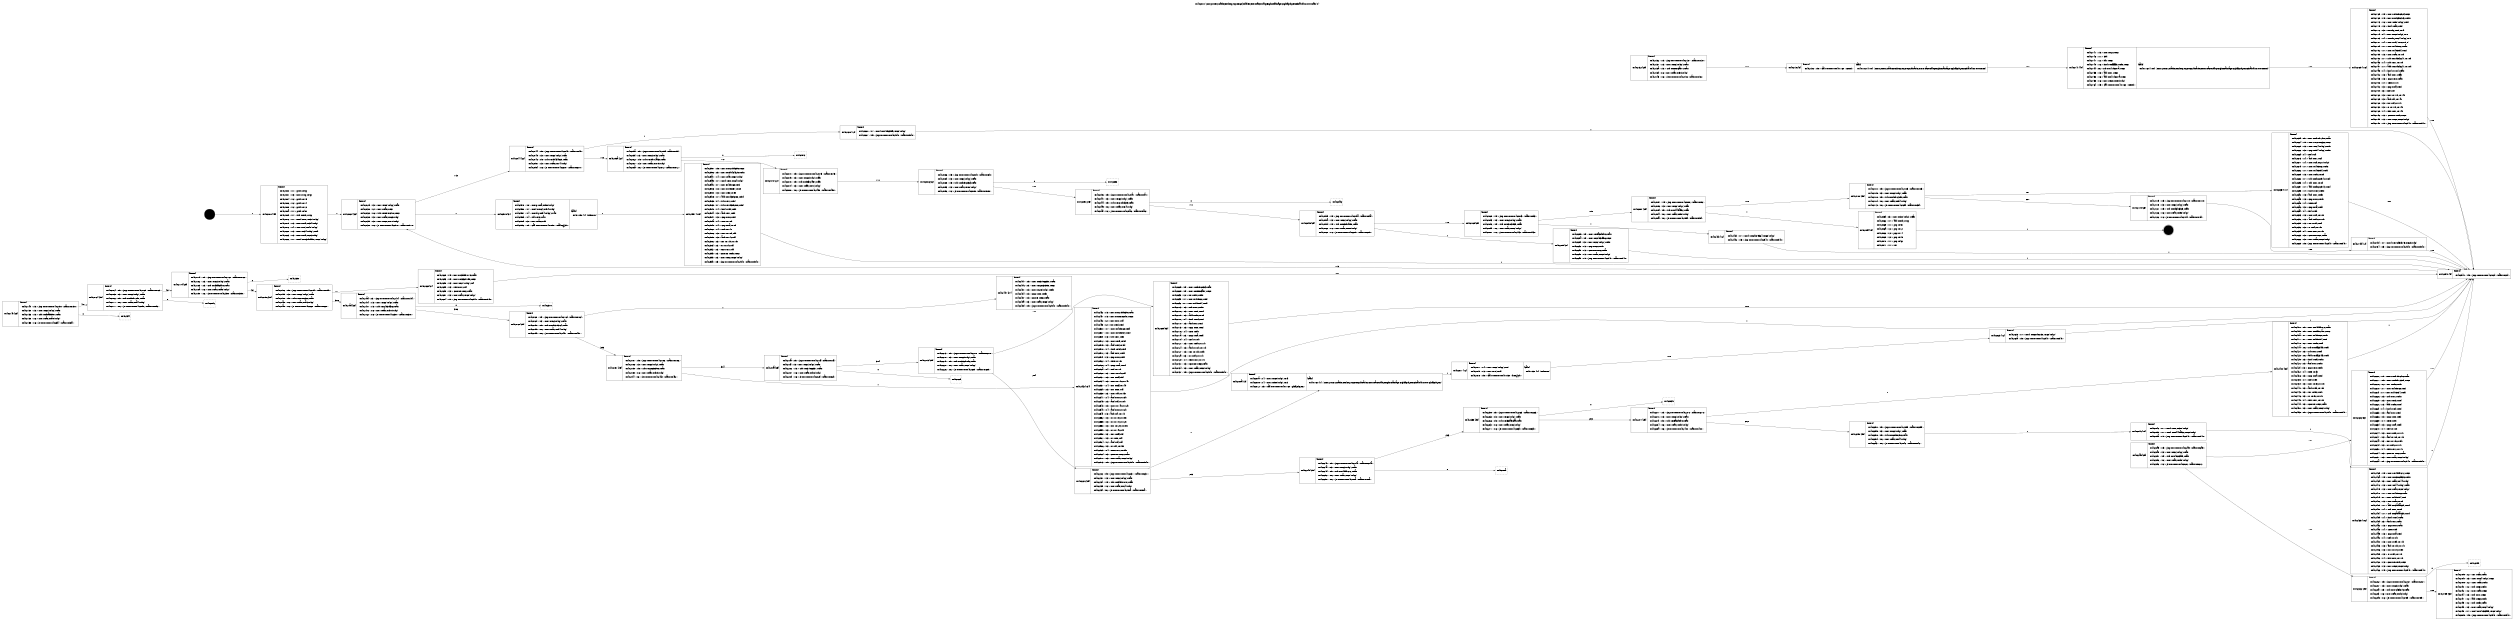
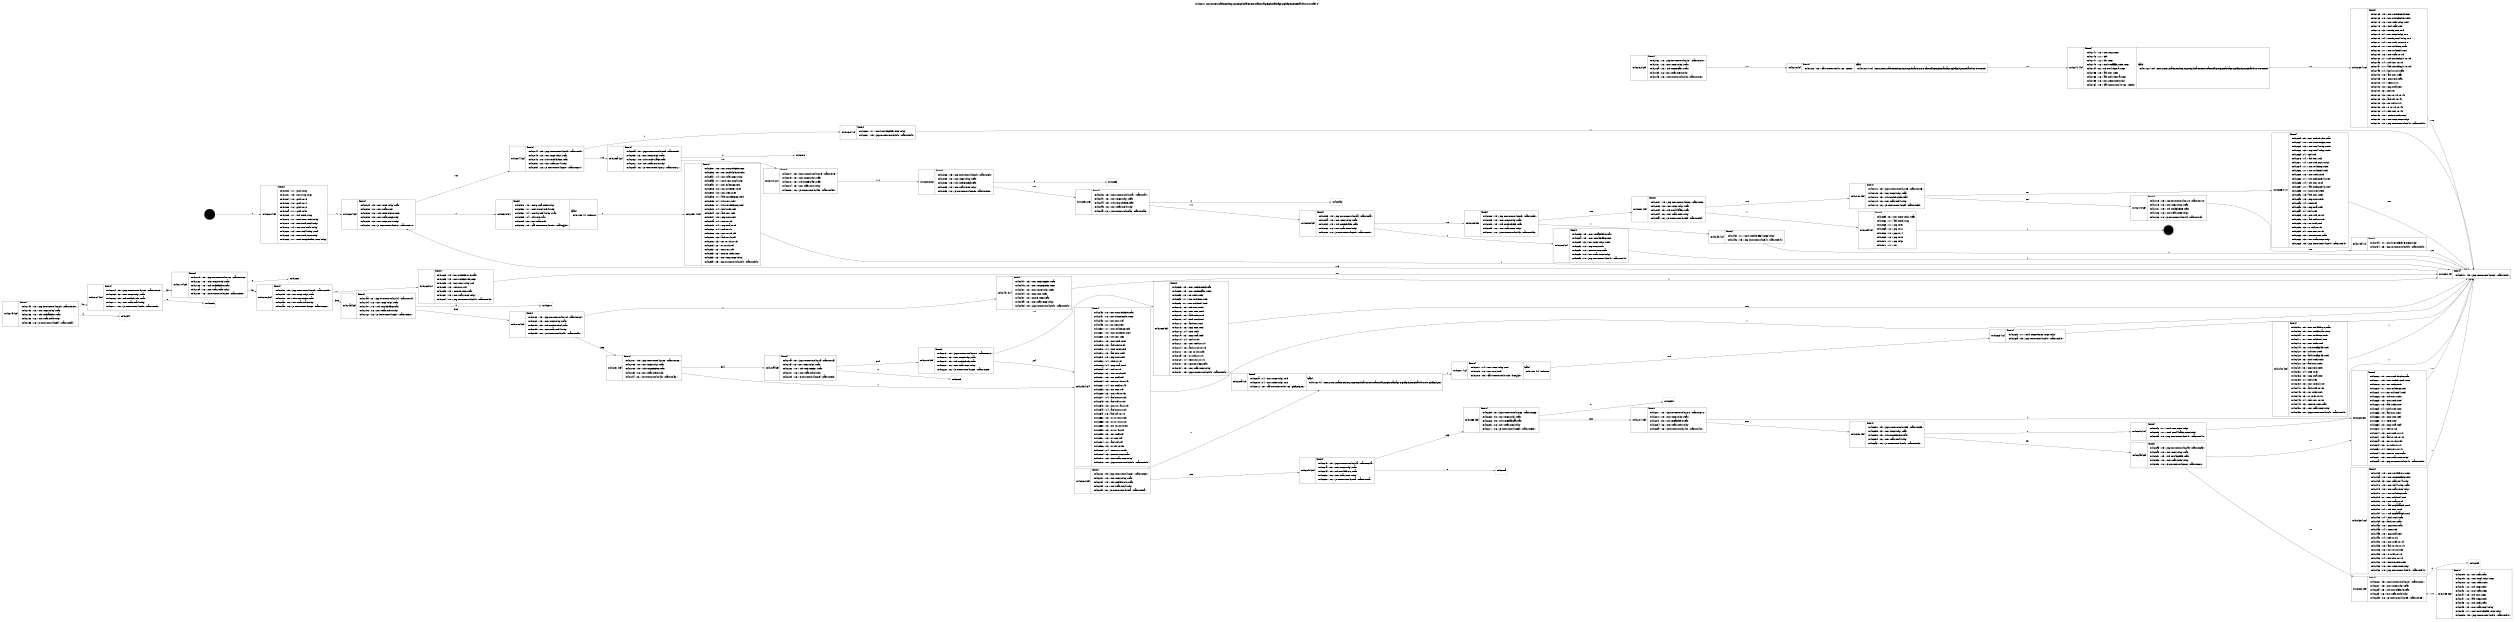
edge "0x4024d7 [27]" -> "0x402940 [5]": added, label "1"
edge "0x402277 [25]" -> "0x402400 [88]": now "0x402277 [25]" -> "0x40260c [83]"
edge "0x402213 [25]" -> "0x40222c [25]": now "0x402213 [25]" -> "0x4024f2 [134]"
edge "0x40284c [19]" -> "0x402465 [102]": now "0x40284c [19]" -> "0x402940 [5]"
edge "0x402290 [25]" -> "0x4022a9 [25]": added, label "201"
edge "0x4022c2 [25]" -> "0x4027e9 [33]": reversed
